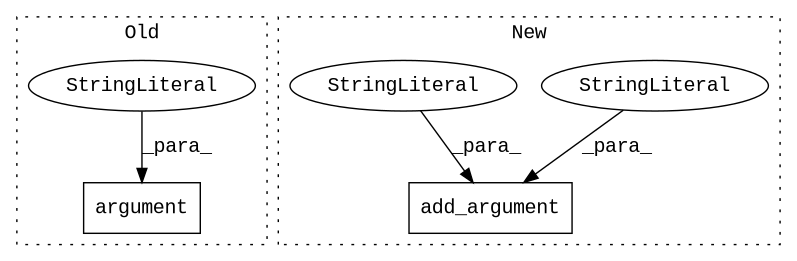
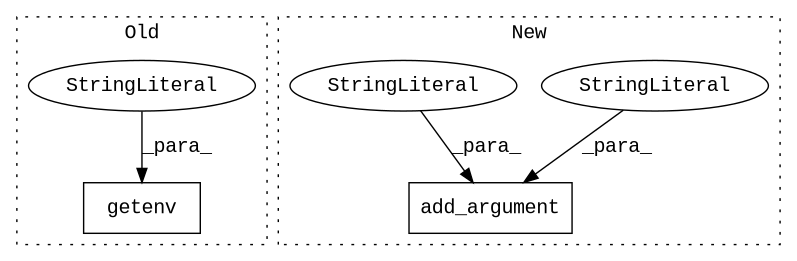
node "argument": label "argument" -> "getenv"
